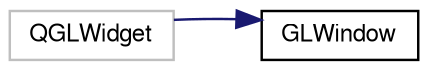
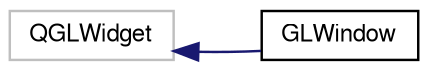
edge "QGLWidget" -> "GLWindow": reversed
